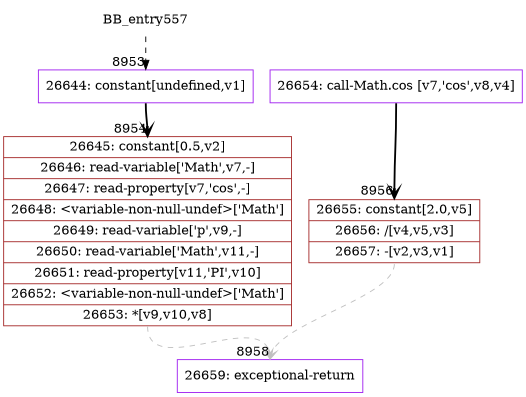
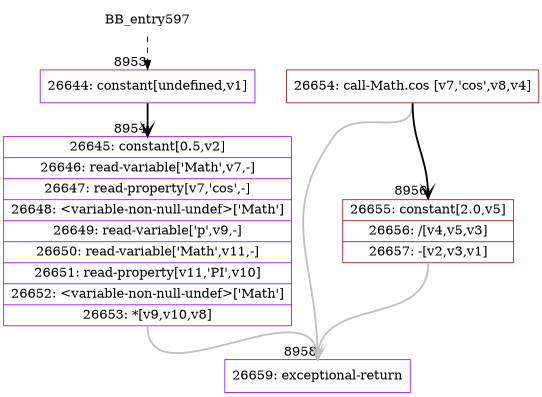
node "BB_entry557": label "BB_entry557" -> "BB_entry597"
node "26654: call-Math.cos [v7,'cos',v8,v4]": color purple -> brown
edge "26654: call-Math.cos [v7,'cos',v8,v4]" -> "26659: exceptional-return": added
node "26645: constant[0.5,v2]": color brown -> purple
edge "26655: constant[2.0,v5]" -> "26659: exceptional-return": style dashed -> bold
edge "26645: constant[0.5,v2]" -> "26659: exceptional-return": style dashed -> bold
